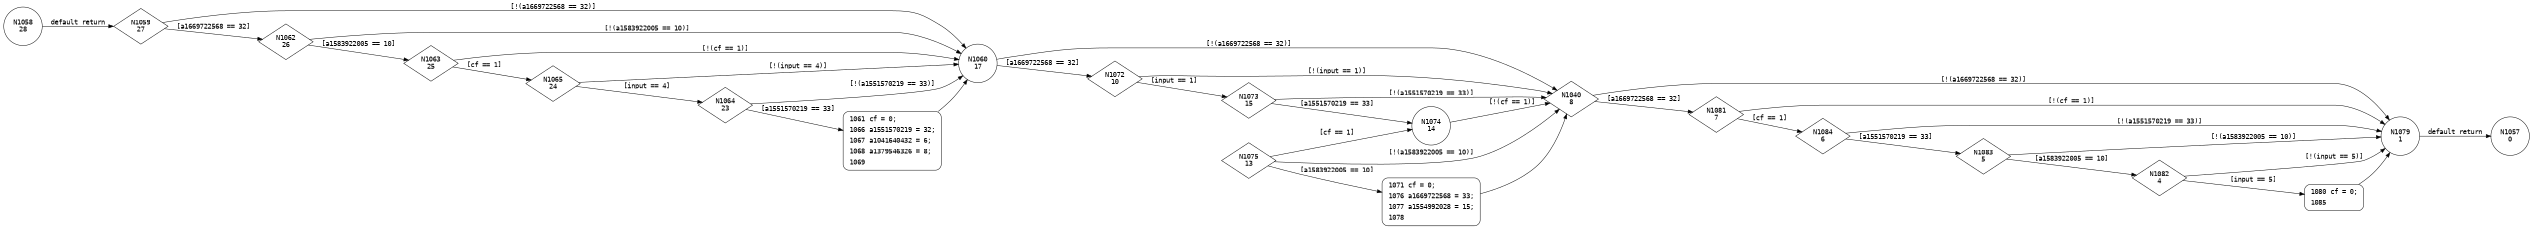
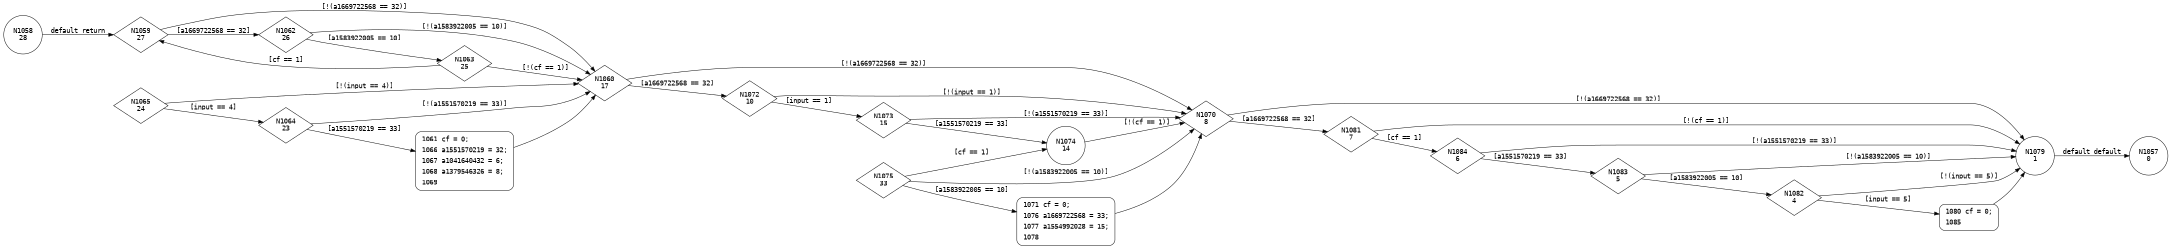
node "N1060 17": shape circle -> diamond
edge "N1063 25" -> "N1065 24": now "N1063 25" -> "N1059 27"
node "N1040 8": label "N1040 8" -> "N1070 8"
edge "N1079 1" -> "N1057 0": label "default return" -> "default default"
node "N1075 13": label "N1075 13" -> "N1075 33"
